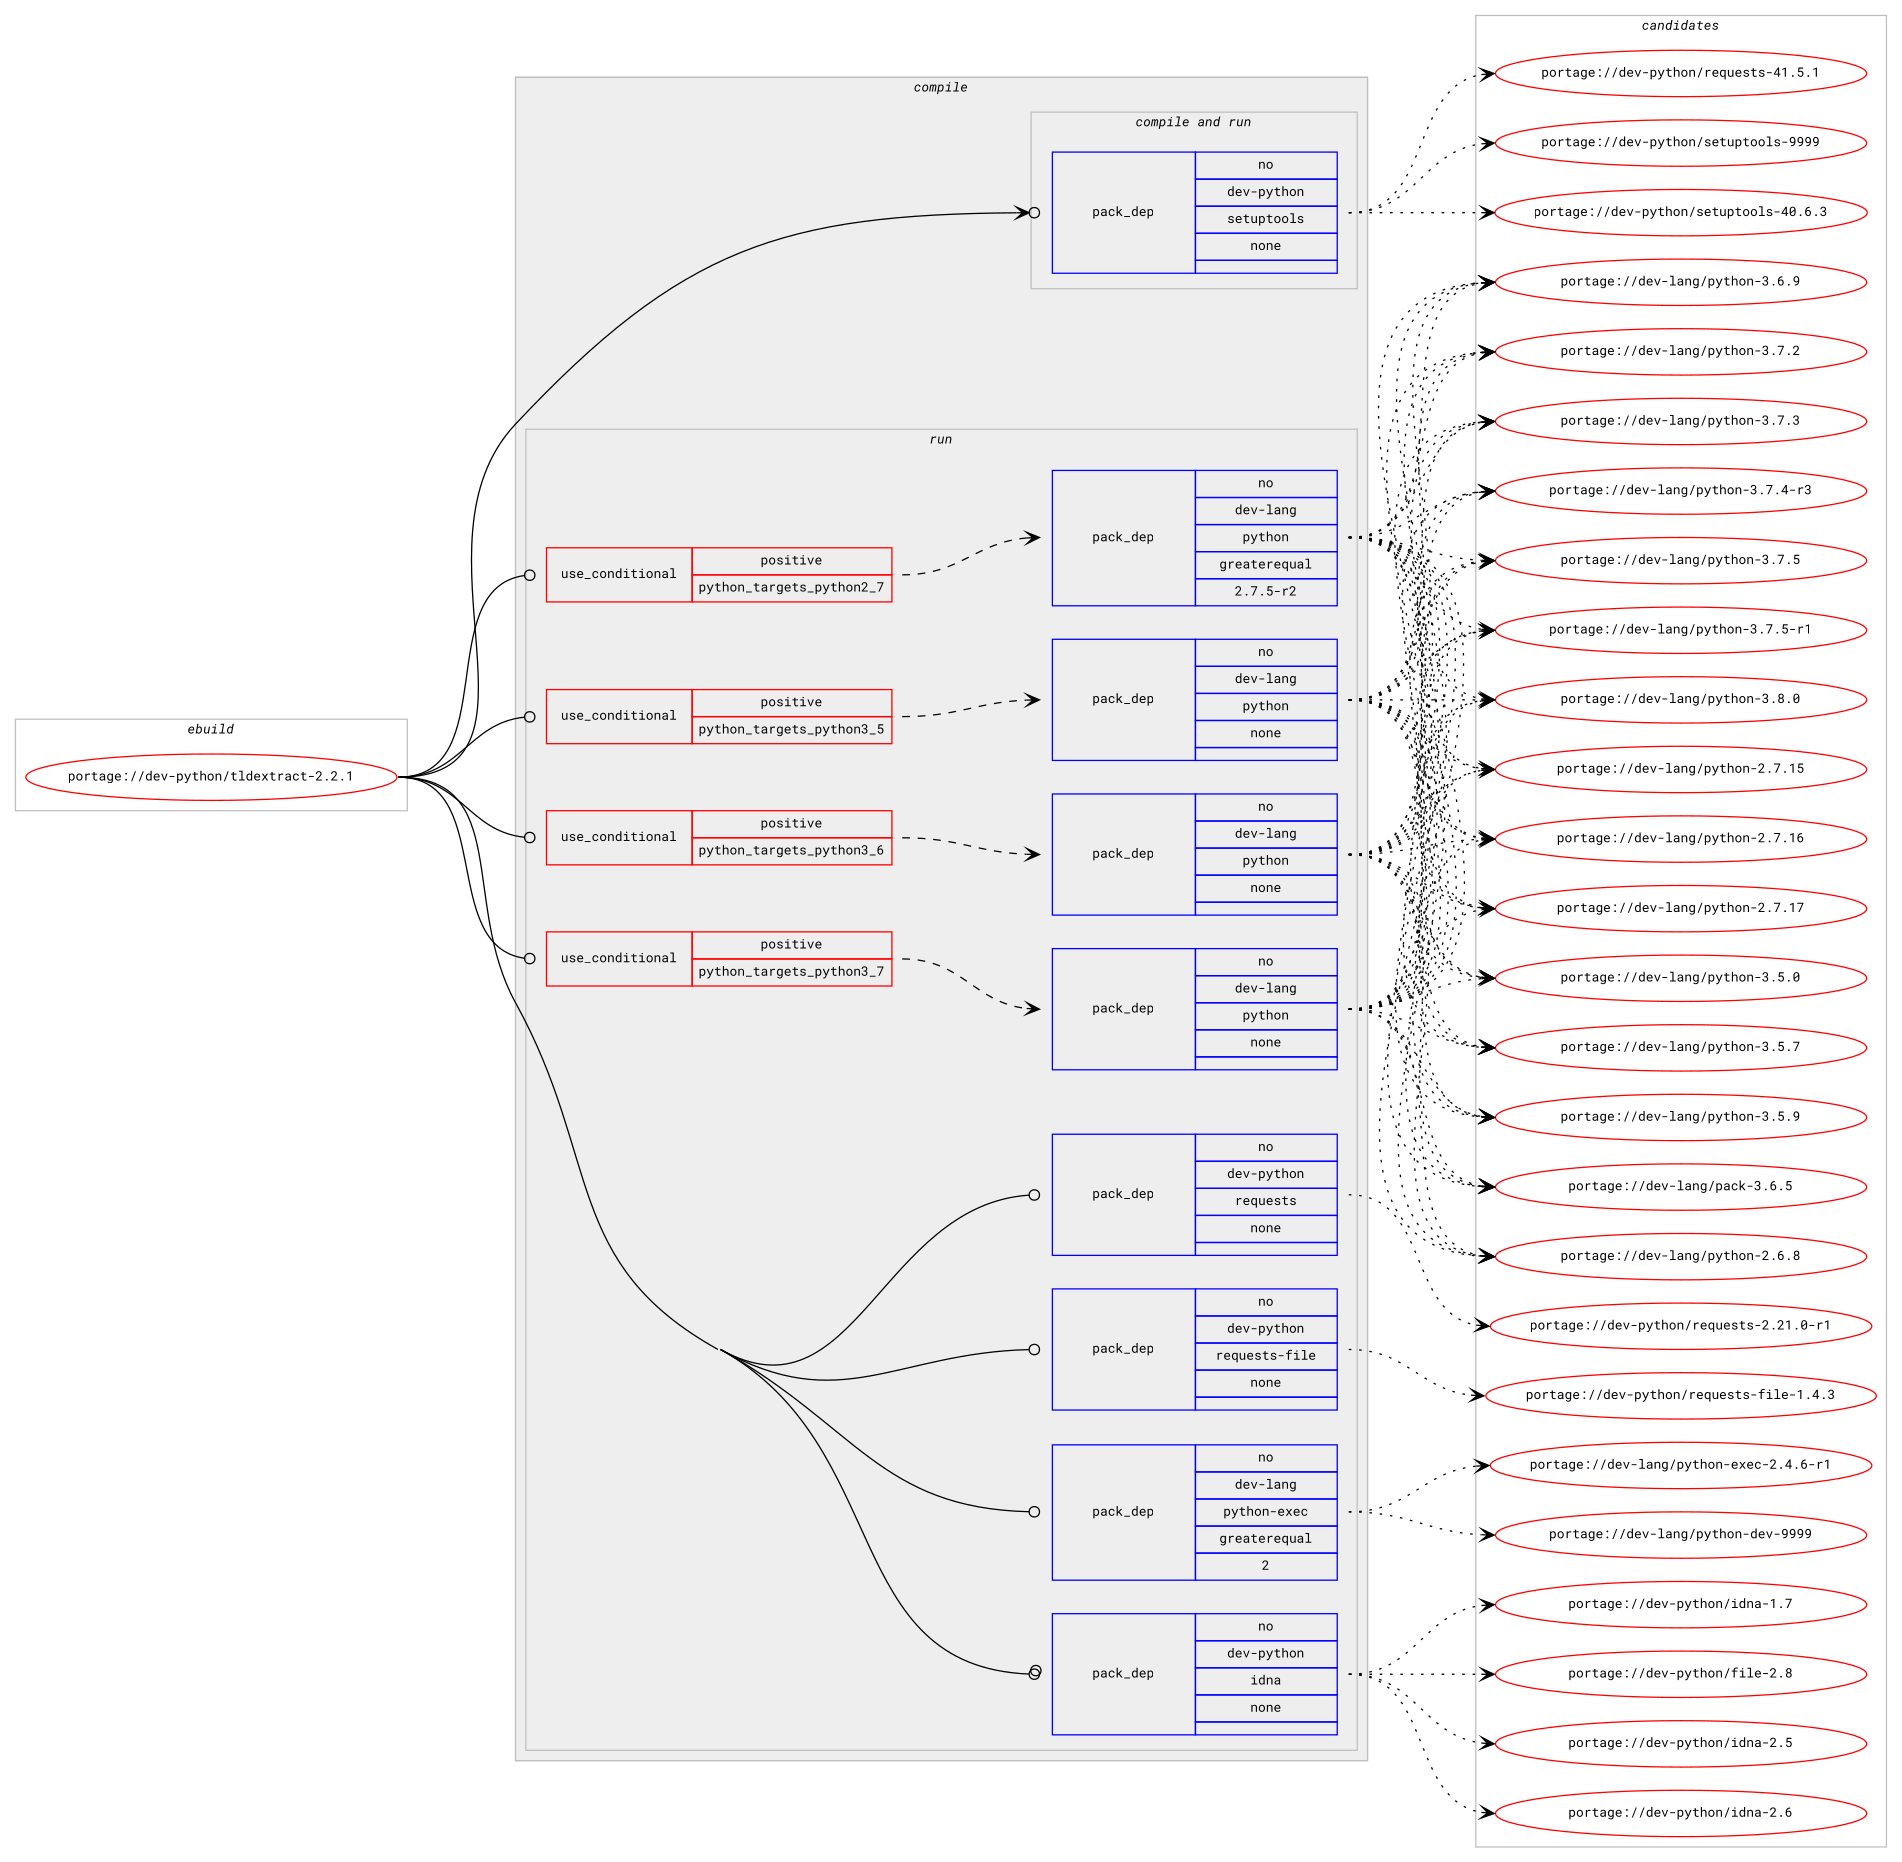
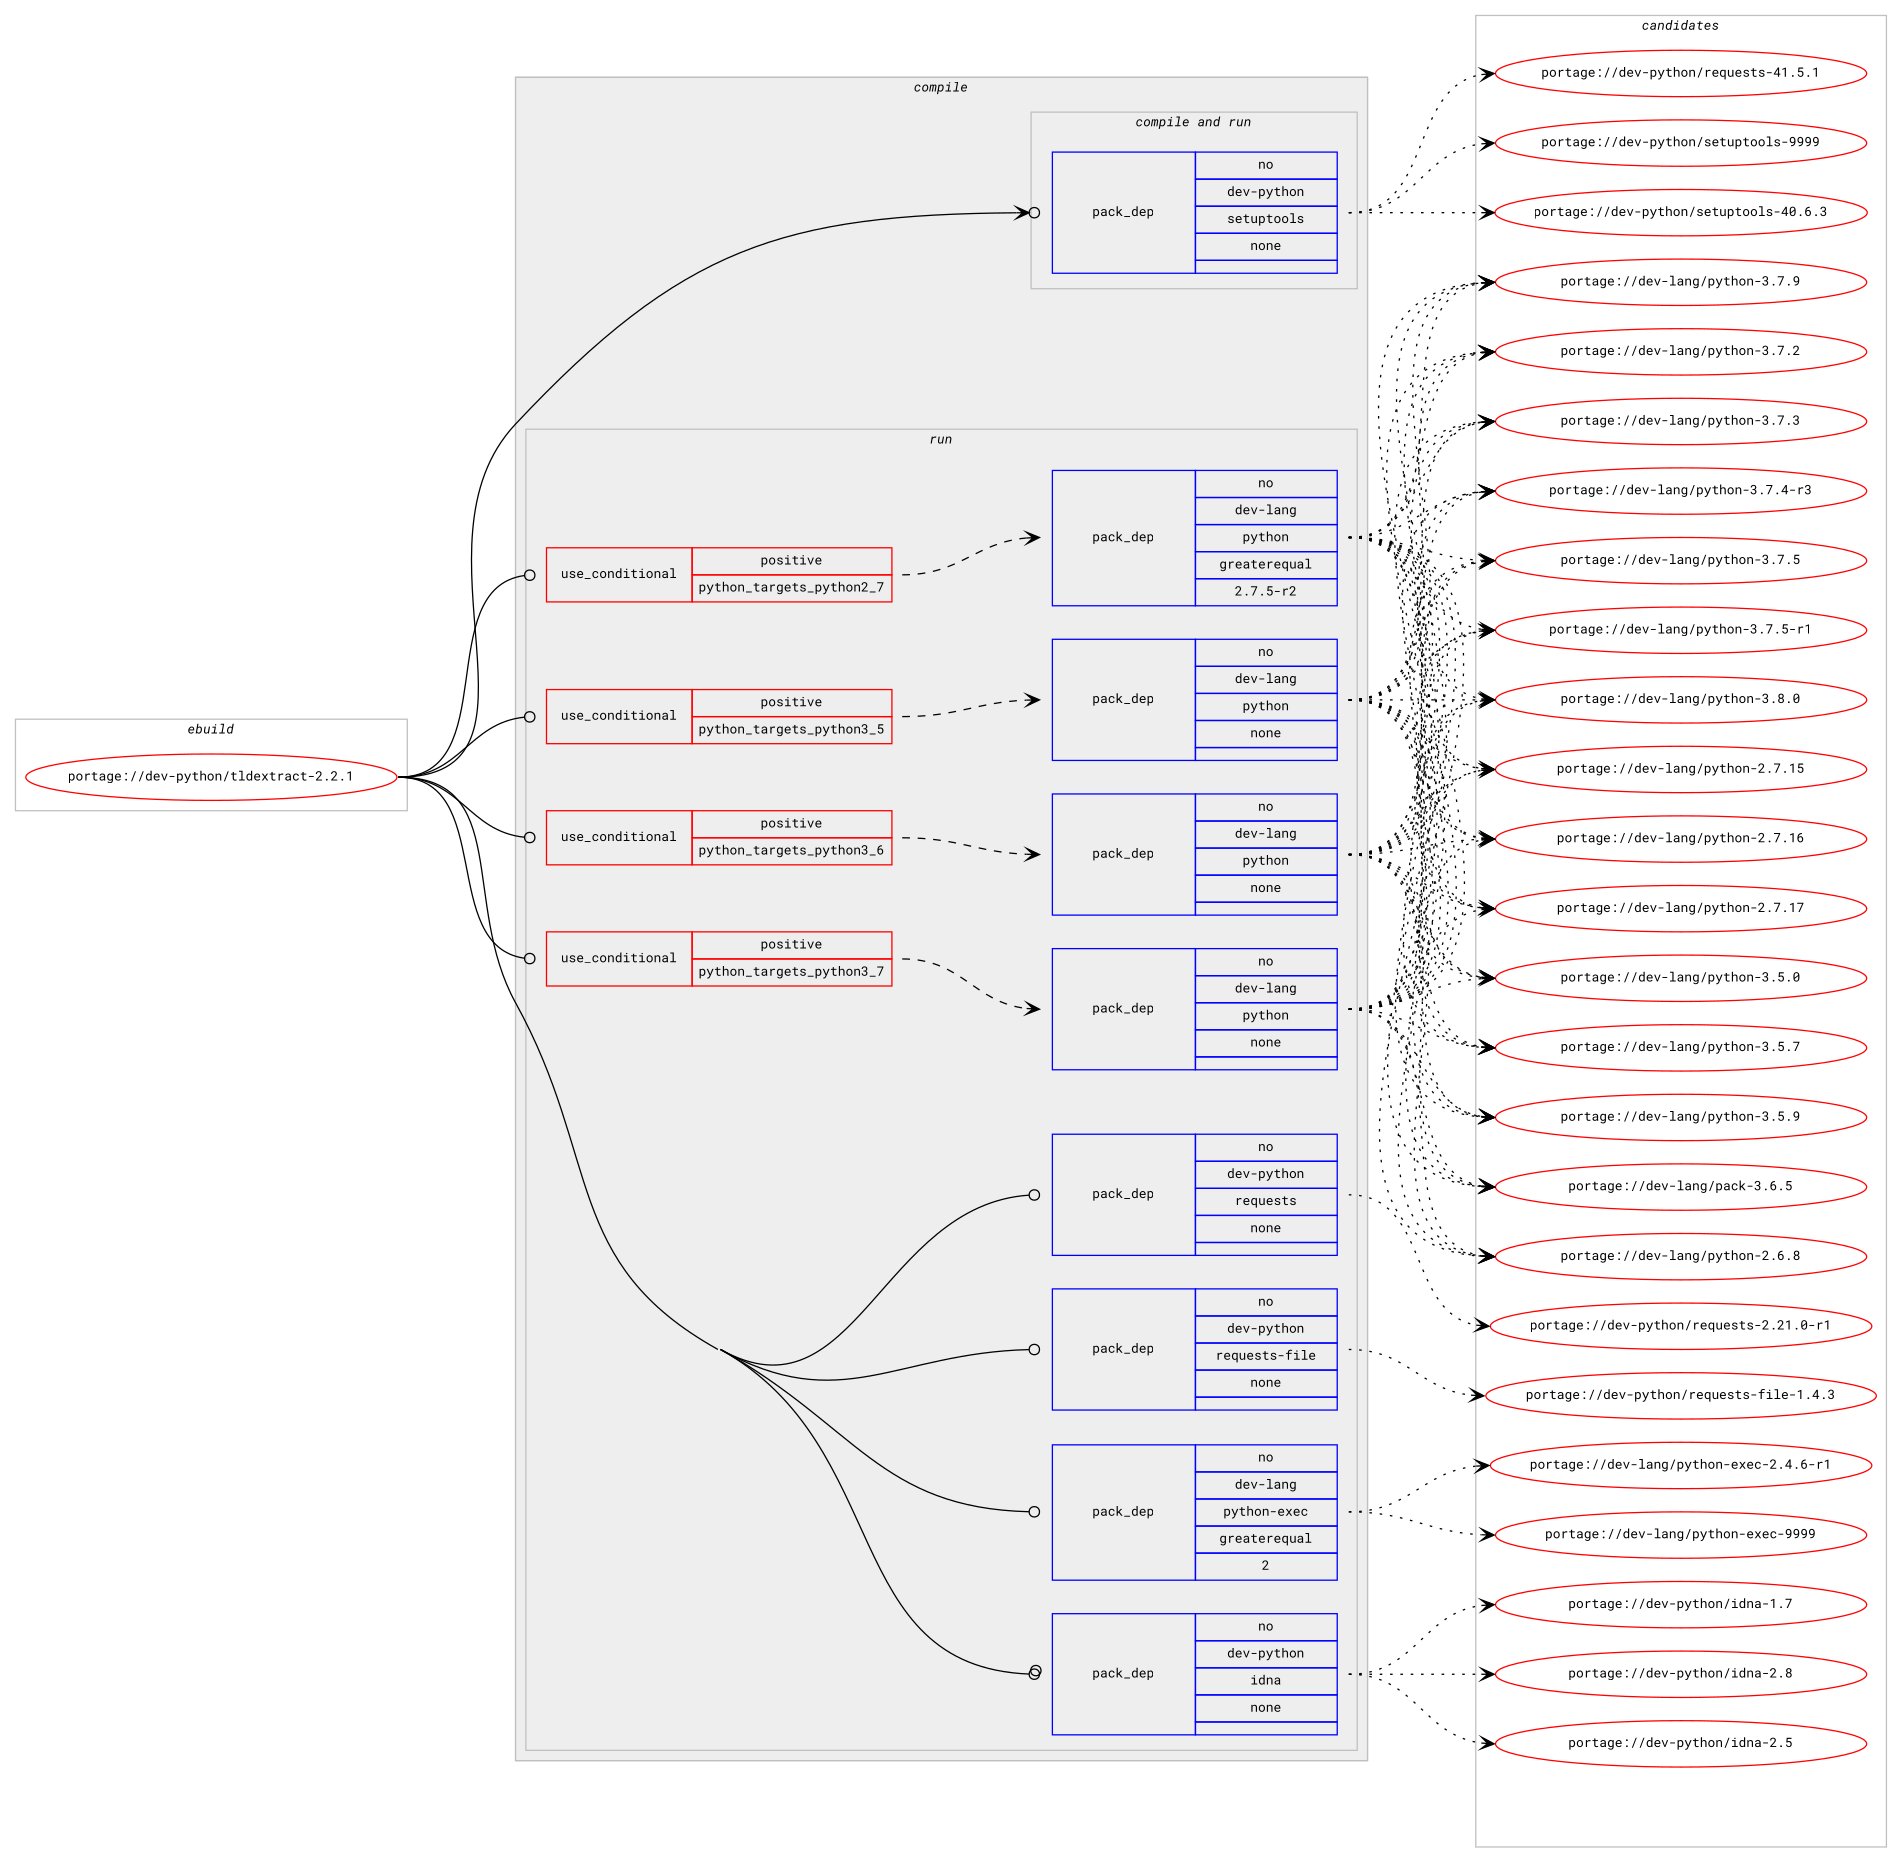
node "portage://dev-lang/python-3.6.9": label "portage://dev-lang/python-3.6.9" -> "portage://dev-lang/python-3.7.9"
node "portage://dev-lang/python-dev-9999": label "portage://dev-lang/python-dev-9999" -> "portage://dev-lang/python-exec-9999"
node "portage://dev-python/file-2.8": label "portage://dev-python/file-2.8" -> "portage://dev-python/idna-2.8"
node "portage://dev-python/idna-2.6": removed
